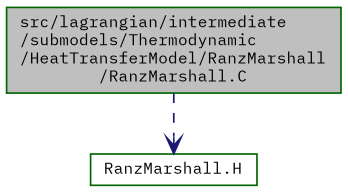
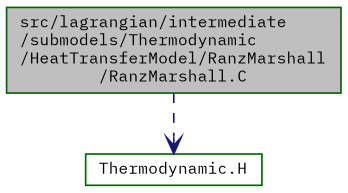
node "RanzMarshall.H": label "RanzMarshall.H" -> "Thermodynamic.H"
